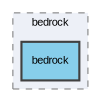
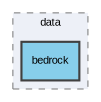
cluster "bedrock": label "bedrock" -> "data"
